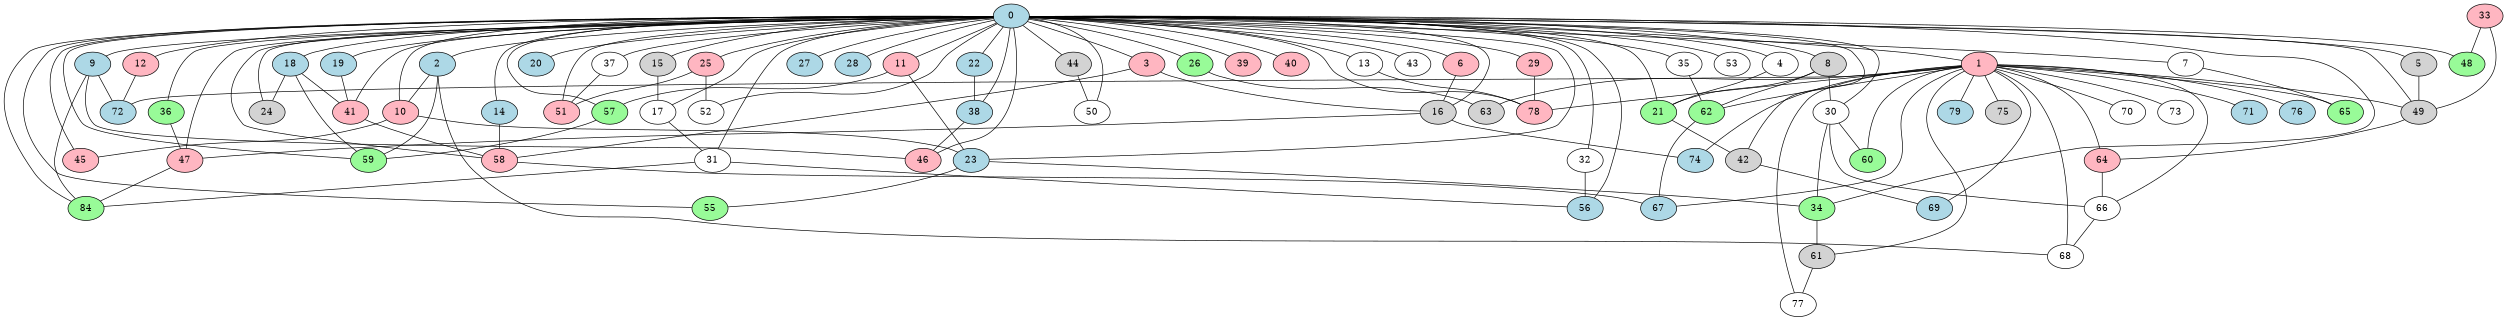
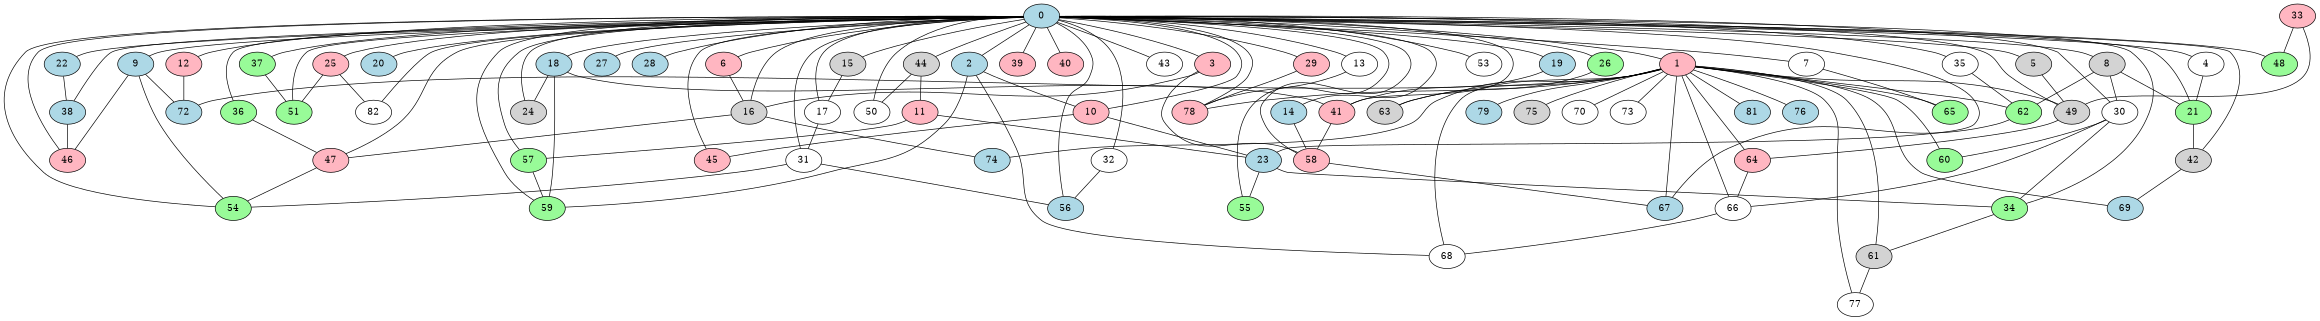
edge "0" -- "11": now "44" -- "11"
node "37": fillcolor white -> palegreen
node "51": fillcolor lightpink -> palegreen
node "52": label "52" -> "82"
node "71": label "71" -> "81"
node "84": label "84" -> "54"
